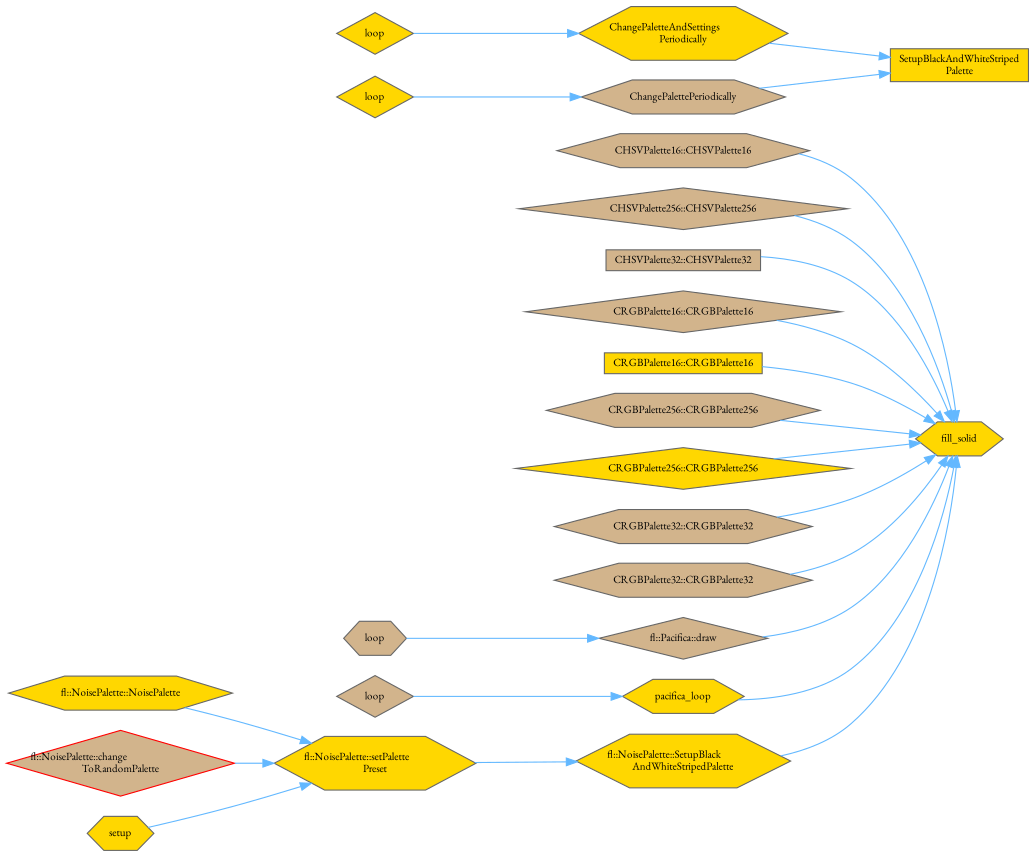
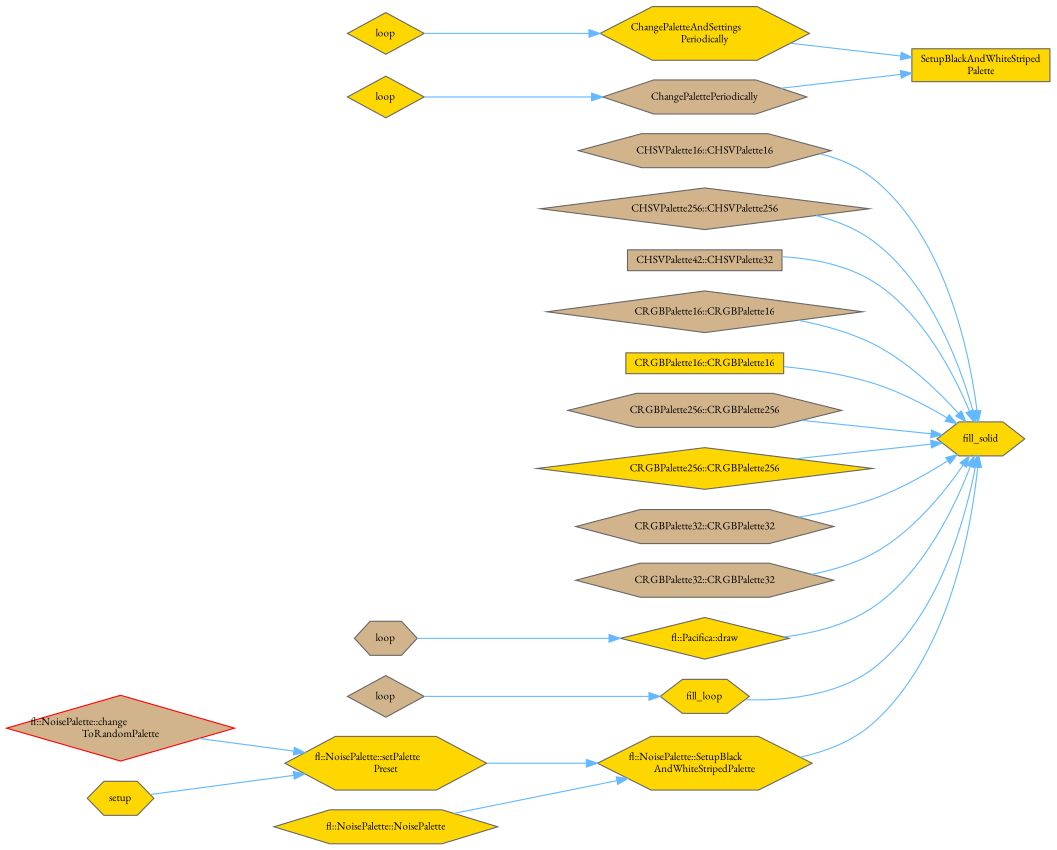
node "CHSVPalette32::CHSVPalette32": label "CHSVPalette32::CHSVPalette32" -> "CHSVPalette42::CHSVPalette32"
node "fl::Pacifica::draw": fillcolor tan -> gold
node "pacifica_loop": label "pacifica_loop" -> "fill_loop"
edge "fl::NoisePalette::NoisePalette" -> "fl::NoisePalette::setPalette Preset": now "fl::NoisePalette::NoisePalette" -> "fl::NoisePalette::SetupBlack AndWhiteStripedPalette"
